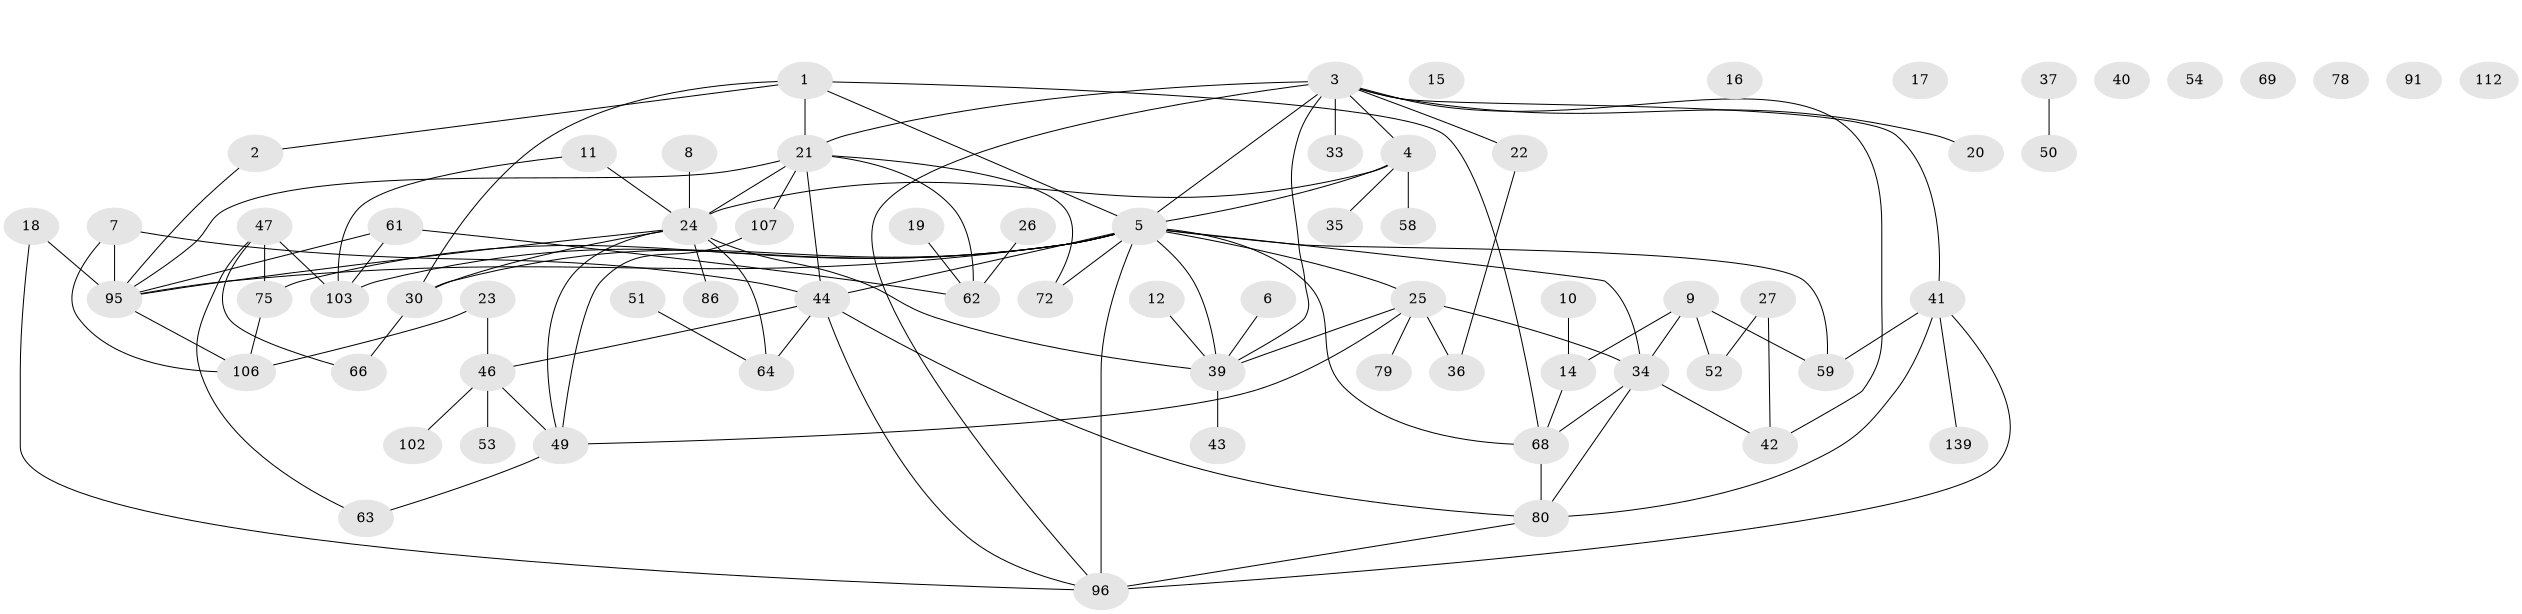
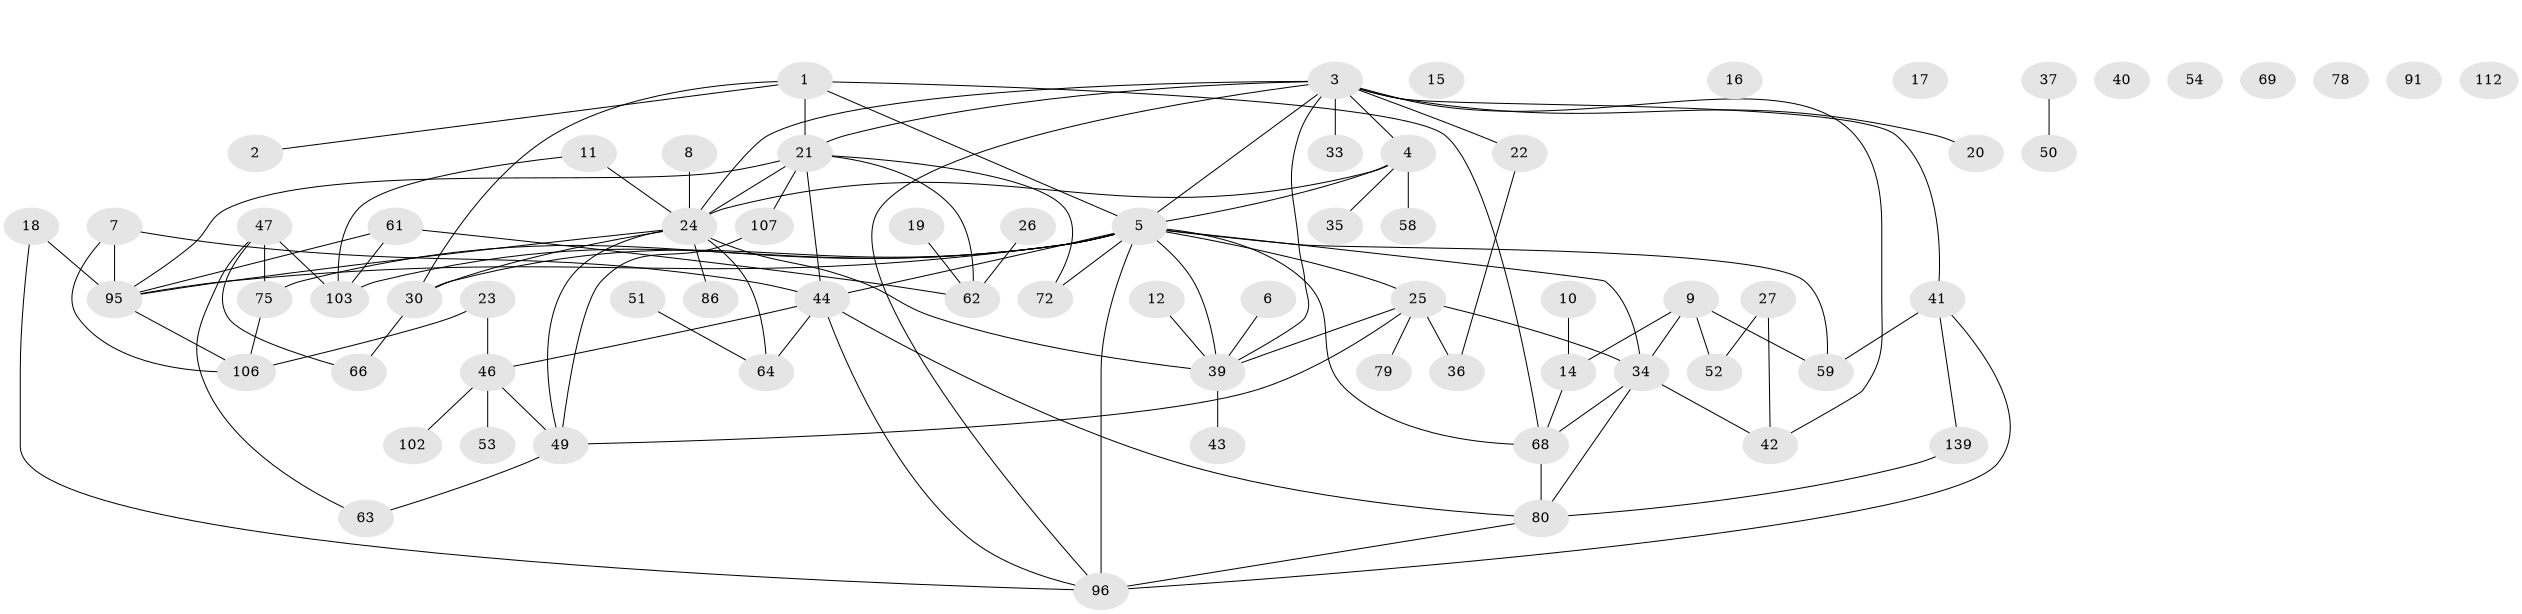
edge "3" -- "24": added
edge "2" -- "95": removed
edge "41" -- "80": now "139" -- "80"
